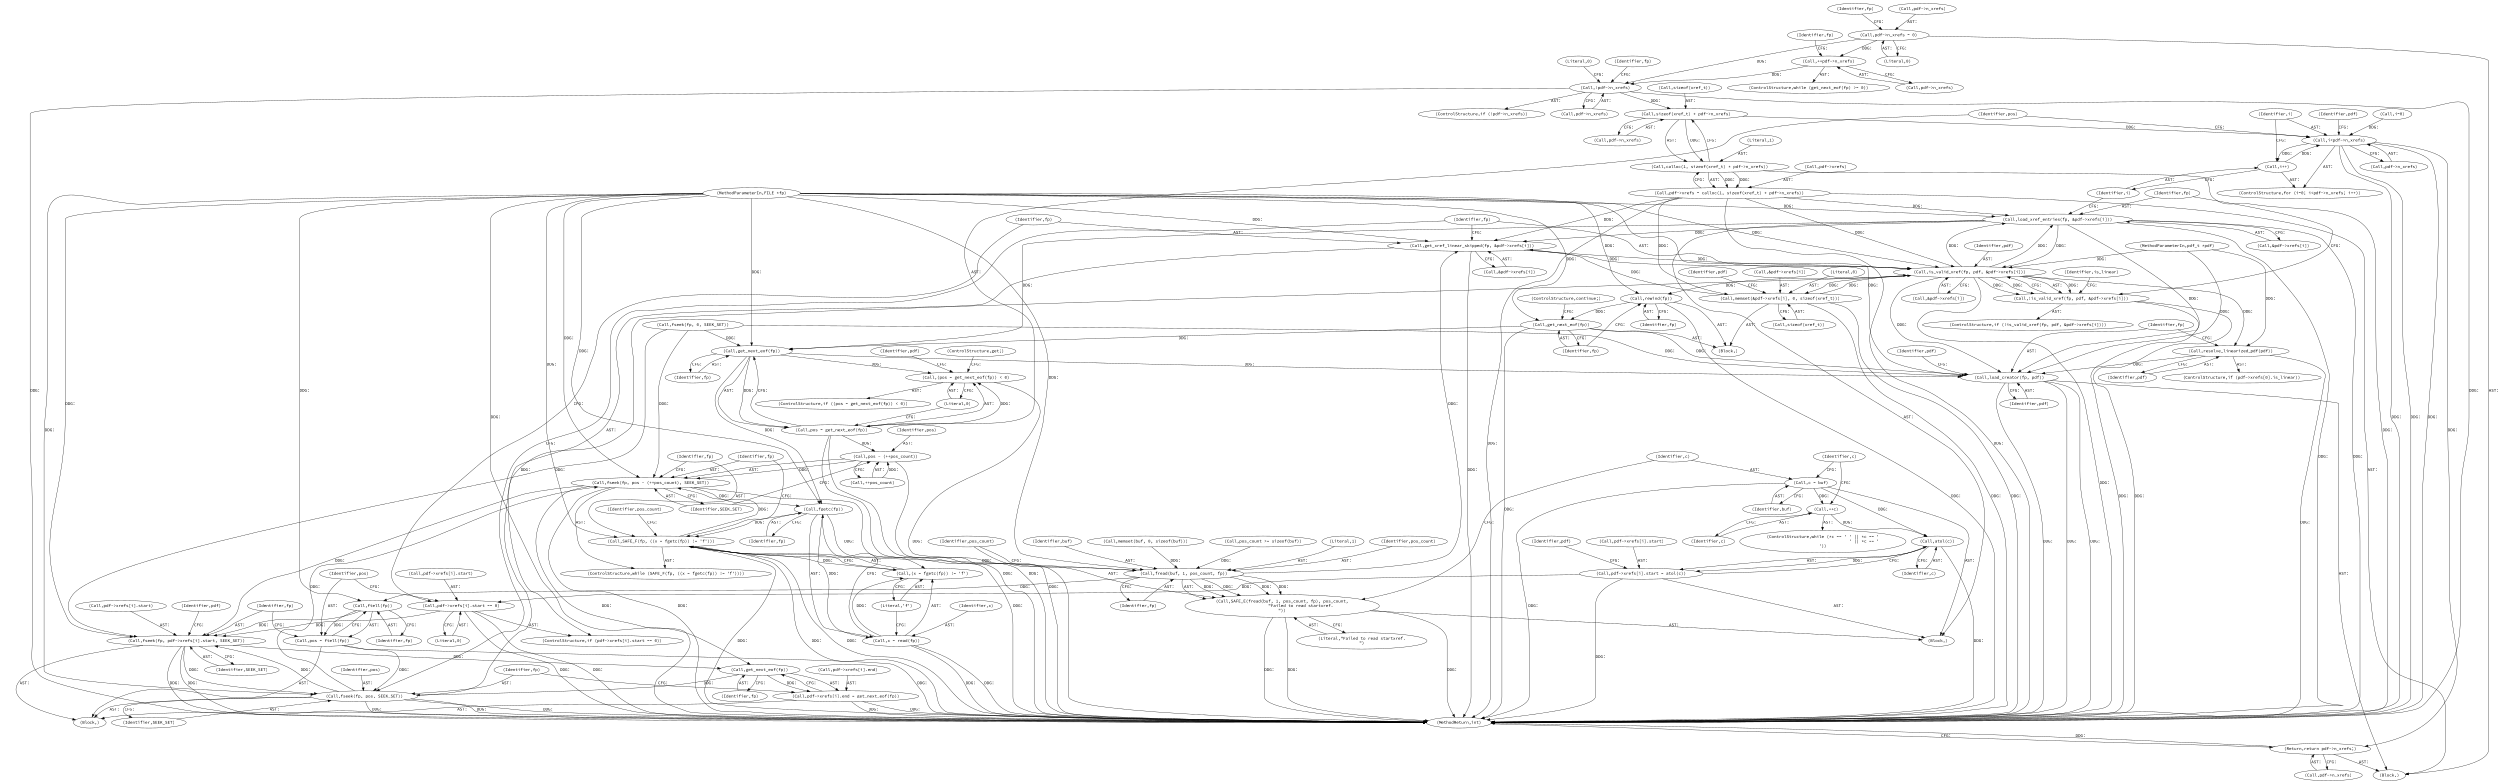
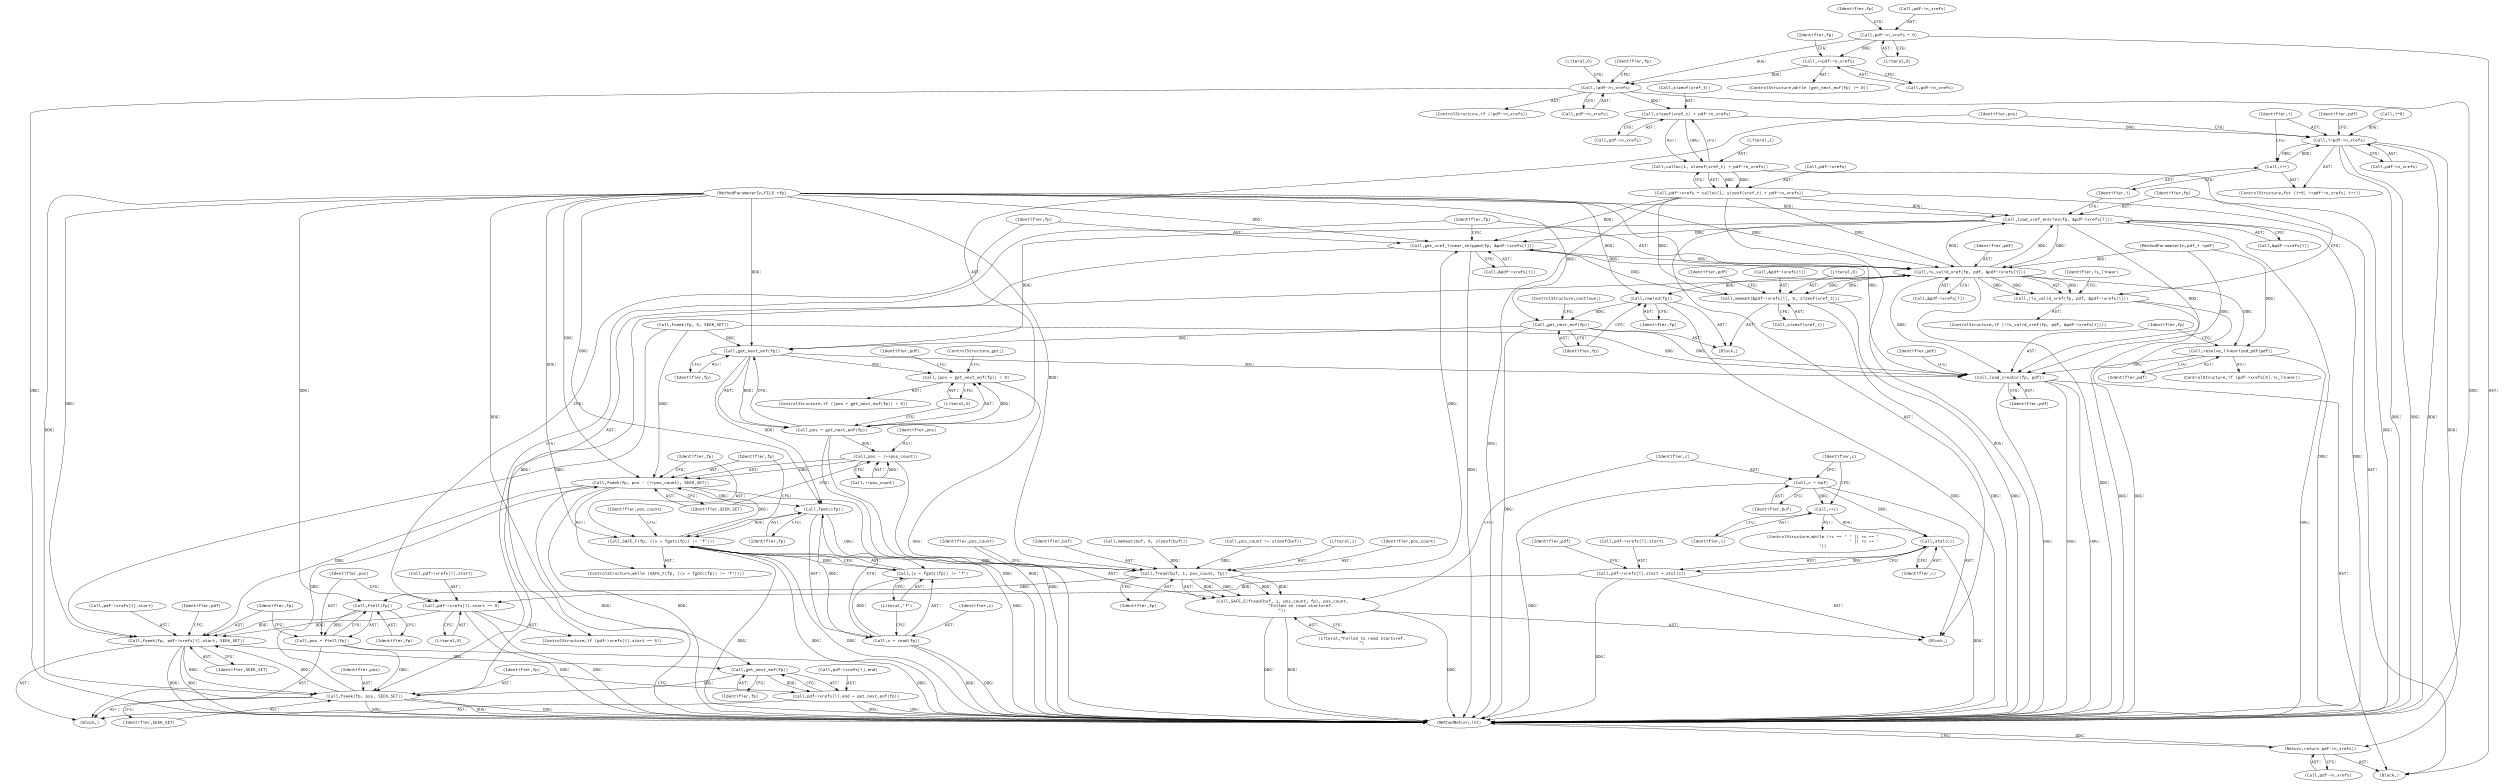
edge "(Call,!is_valid_xref(fp, pdf, &pdf->xrefs[i]))" -> "(Call,is_valid_xref(fp, pdf, &pdf->xrefs[i]))": removed, label "CFG:"
